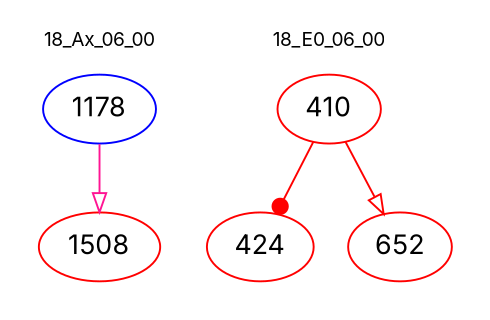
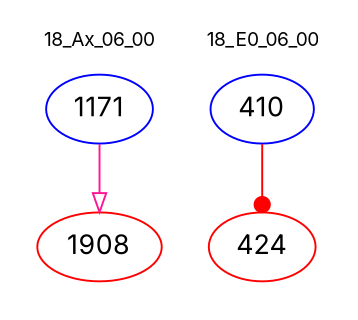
node "1178": label "1178" -> "1171"
node "410": color red -> blue
node "1508": label "1508" -> "1908"
node "652": removed
